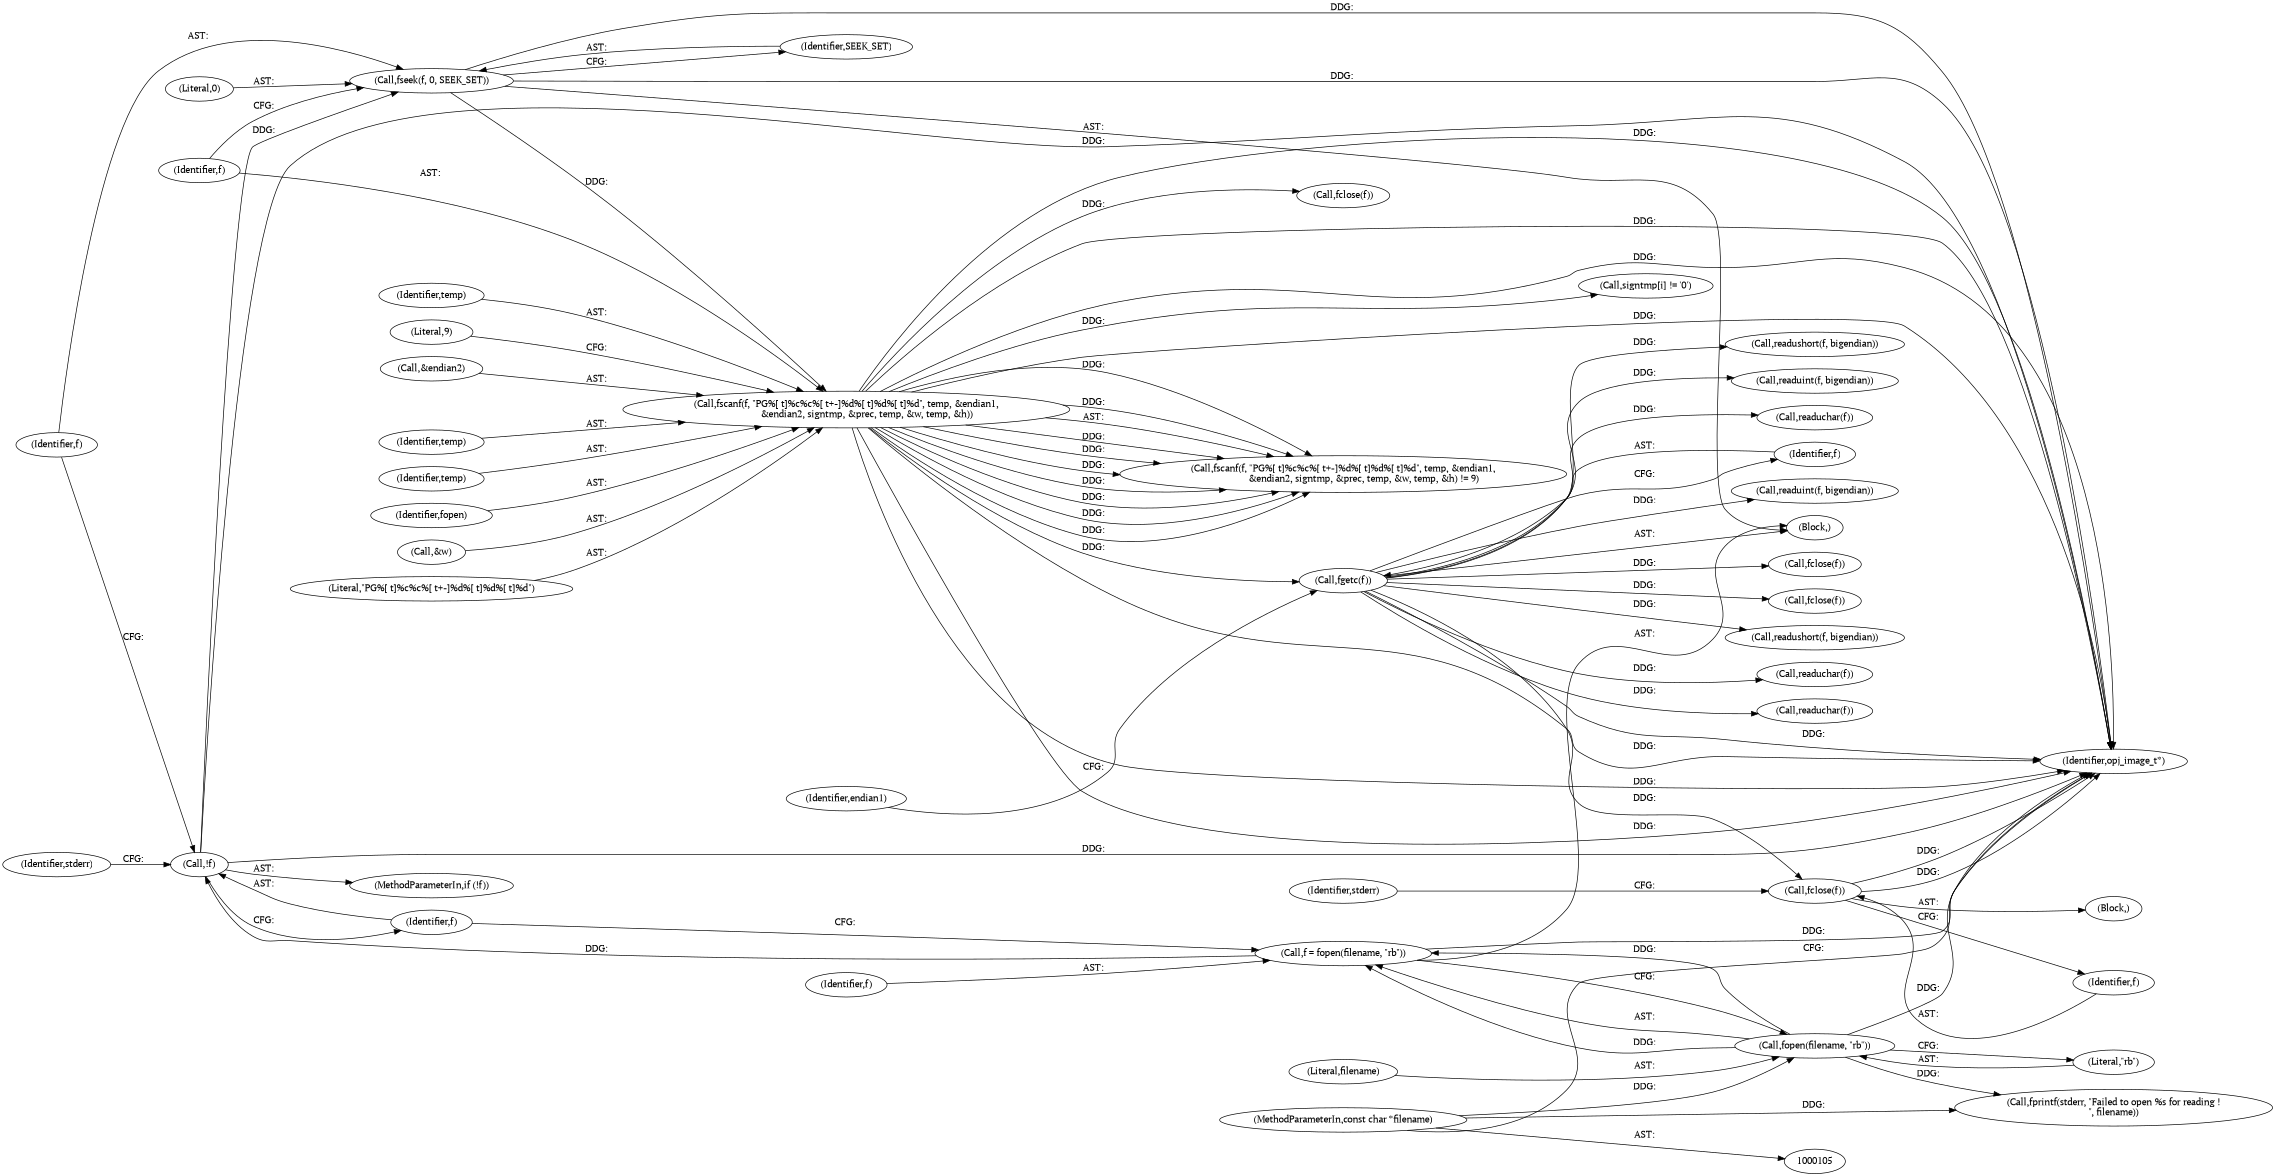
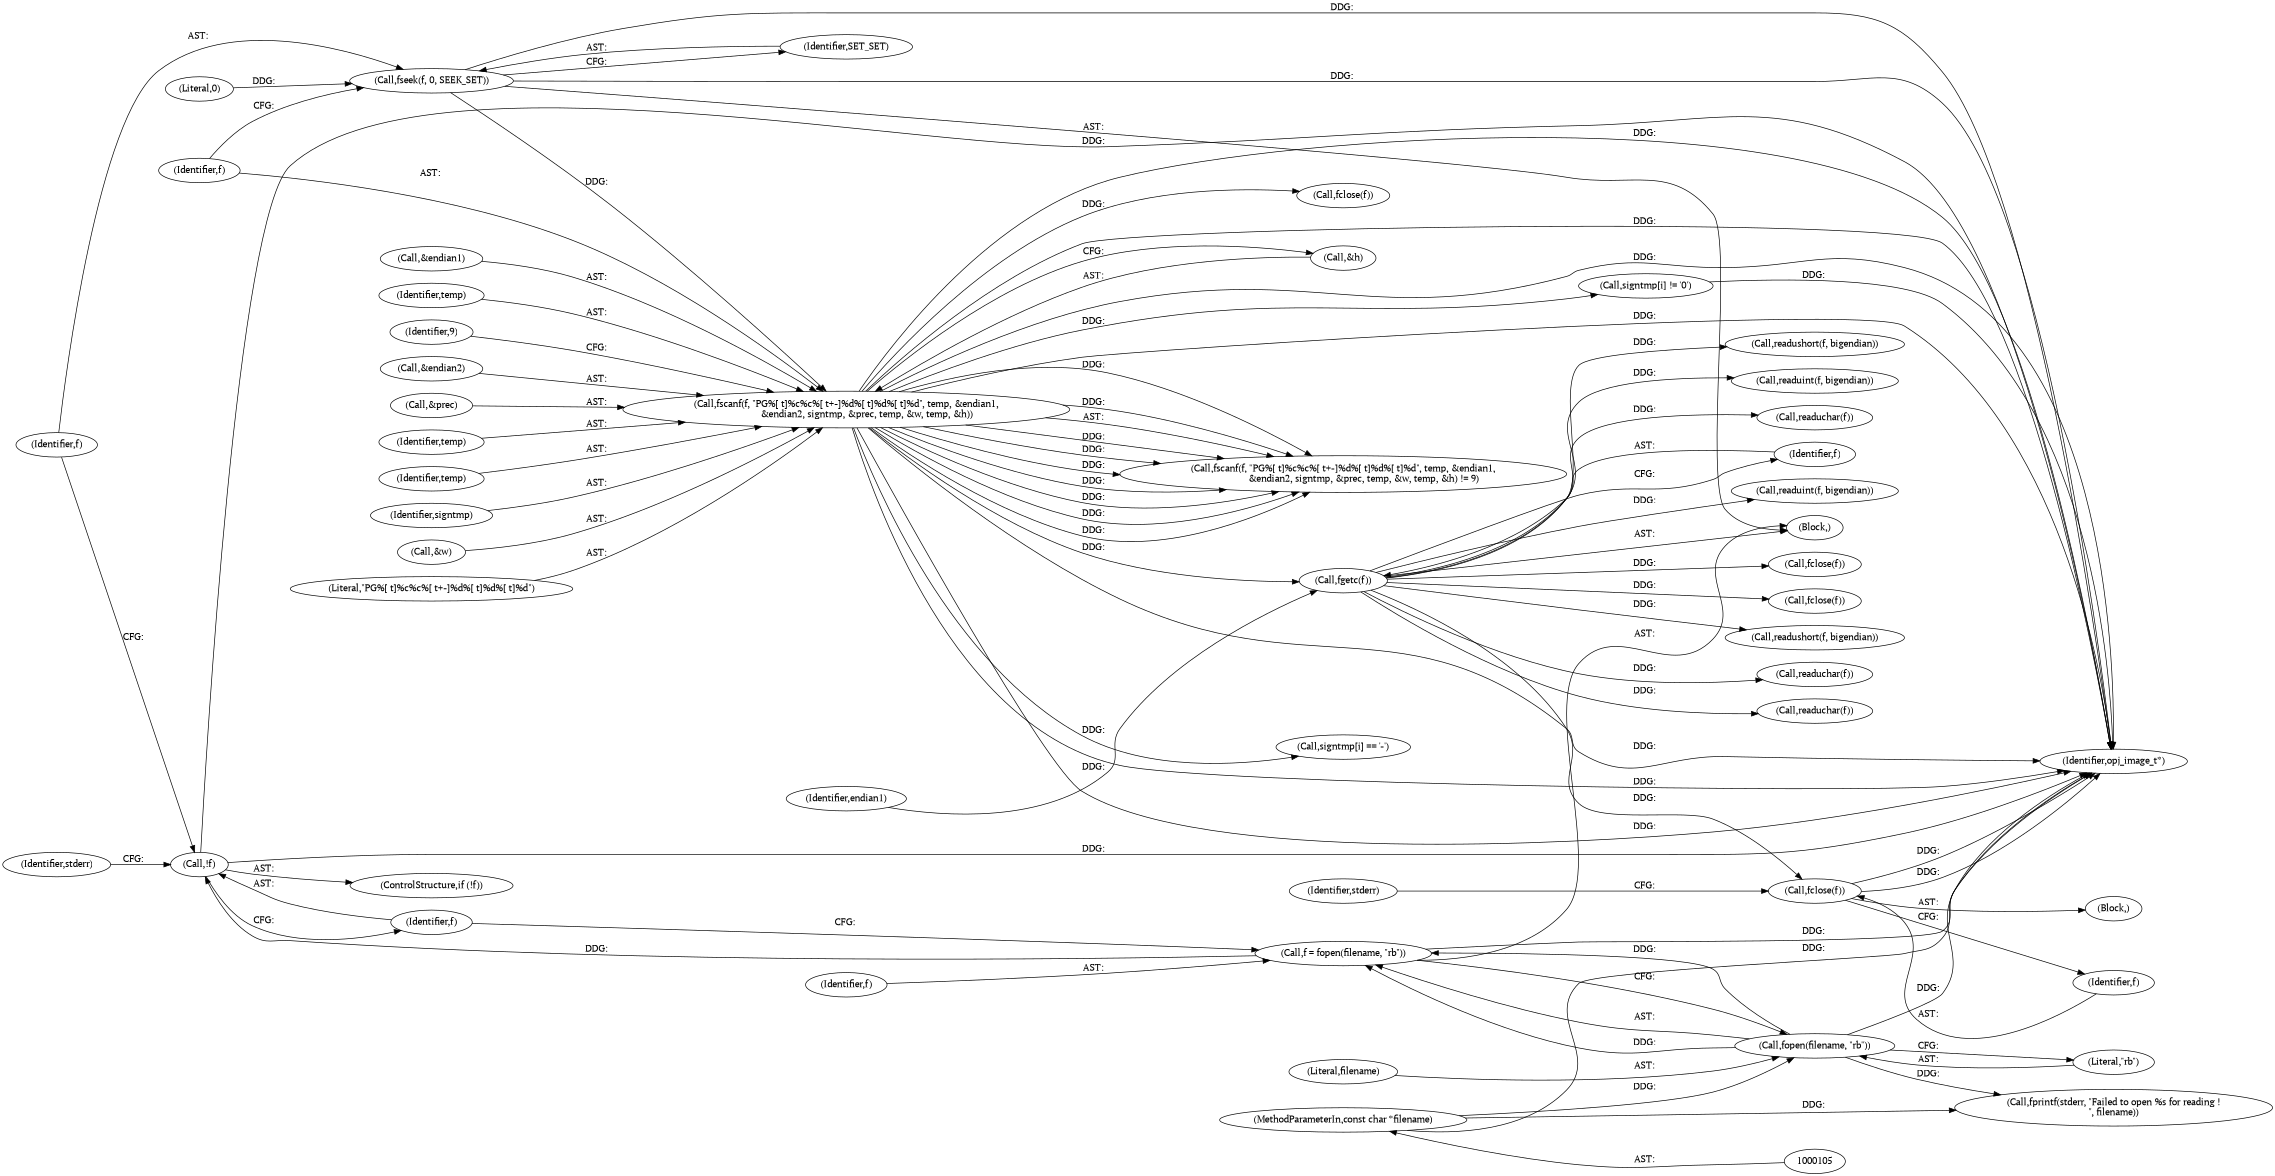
node "(Identifier,SEEK_SET)": label "(Identifier,SEEK_SET)" -> "(Identifier,SET_SET)"
edge "(Literal,0)" -> "(Call,fseek(f, 0, SEEK_SET))": label "AST: " -> "DDG: "
node "(Call,&h)": added
node "(Call,&endian1)": added
node "(Literal,9)": label "(Literal,9)" -> "(Identifier,9)"
node "(Call,&prec)": added
edge "(Call,!f)" -> "(Call,fseek(f, 0, SEEK_SET))": removed, label "DDG:"
node "(Identifier,fopen)": label "(Identifier,fopen)" -> "(Identifier,signtmp)"
edge "(Call,fgetc(f))" -> "(Identifier,opj_image_t*)": now "(Call,signtmp[i] != '0')" -> "(Identifier,opj_image_t*)"
node "(Call,signtmp[i] == '-')": added
edge "(Identifier,endian1)" -> "(Call,fgetc(f))": label "CFG: " -> "DDG: "
node "(MethodParameterIn,if (!f))": label "(MethodParameterIn,if (!f))" -> "(ControlStructure,if (!f))"
edge "(MethodParameterIn,const char *filename)" -> "(Identifier,opj_image_t*)": label "CFG: " -> "DDG: "
edge "(MethodParameterIn,const char *filename)" -> "1000105": reversed
